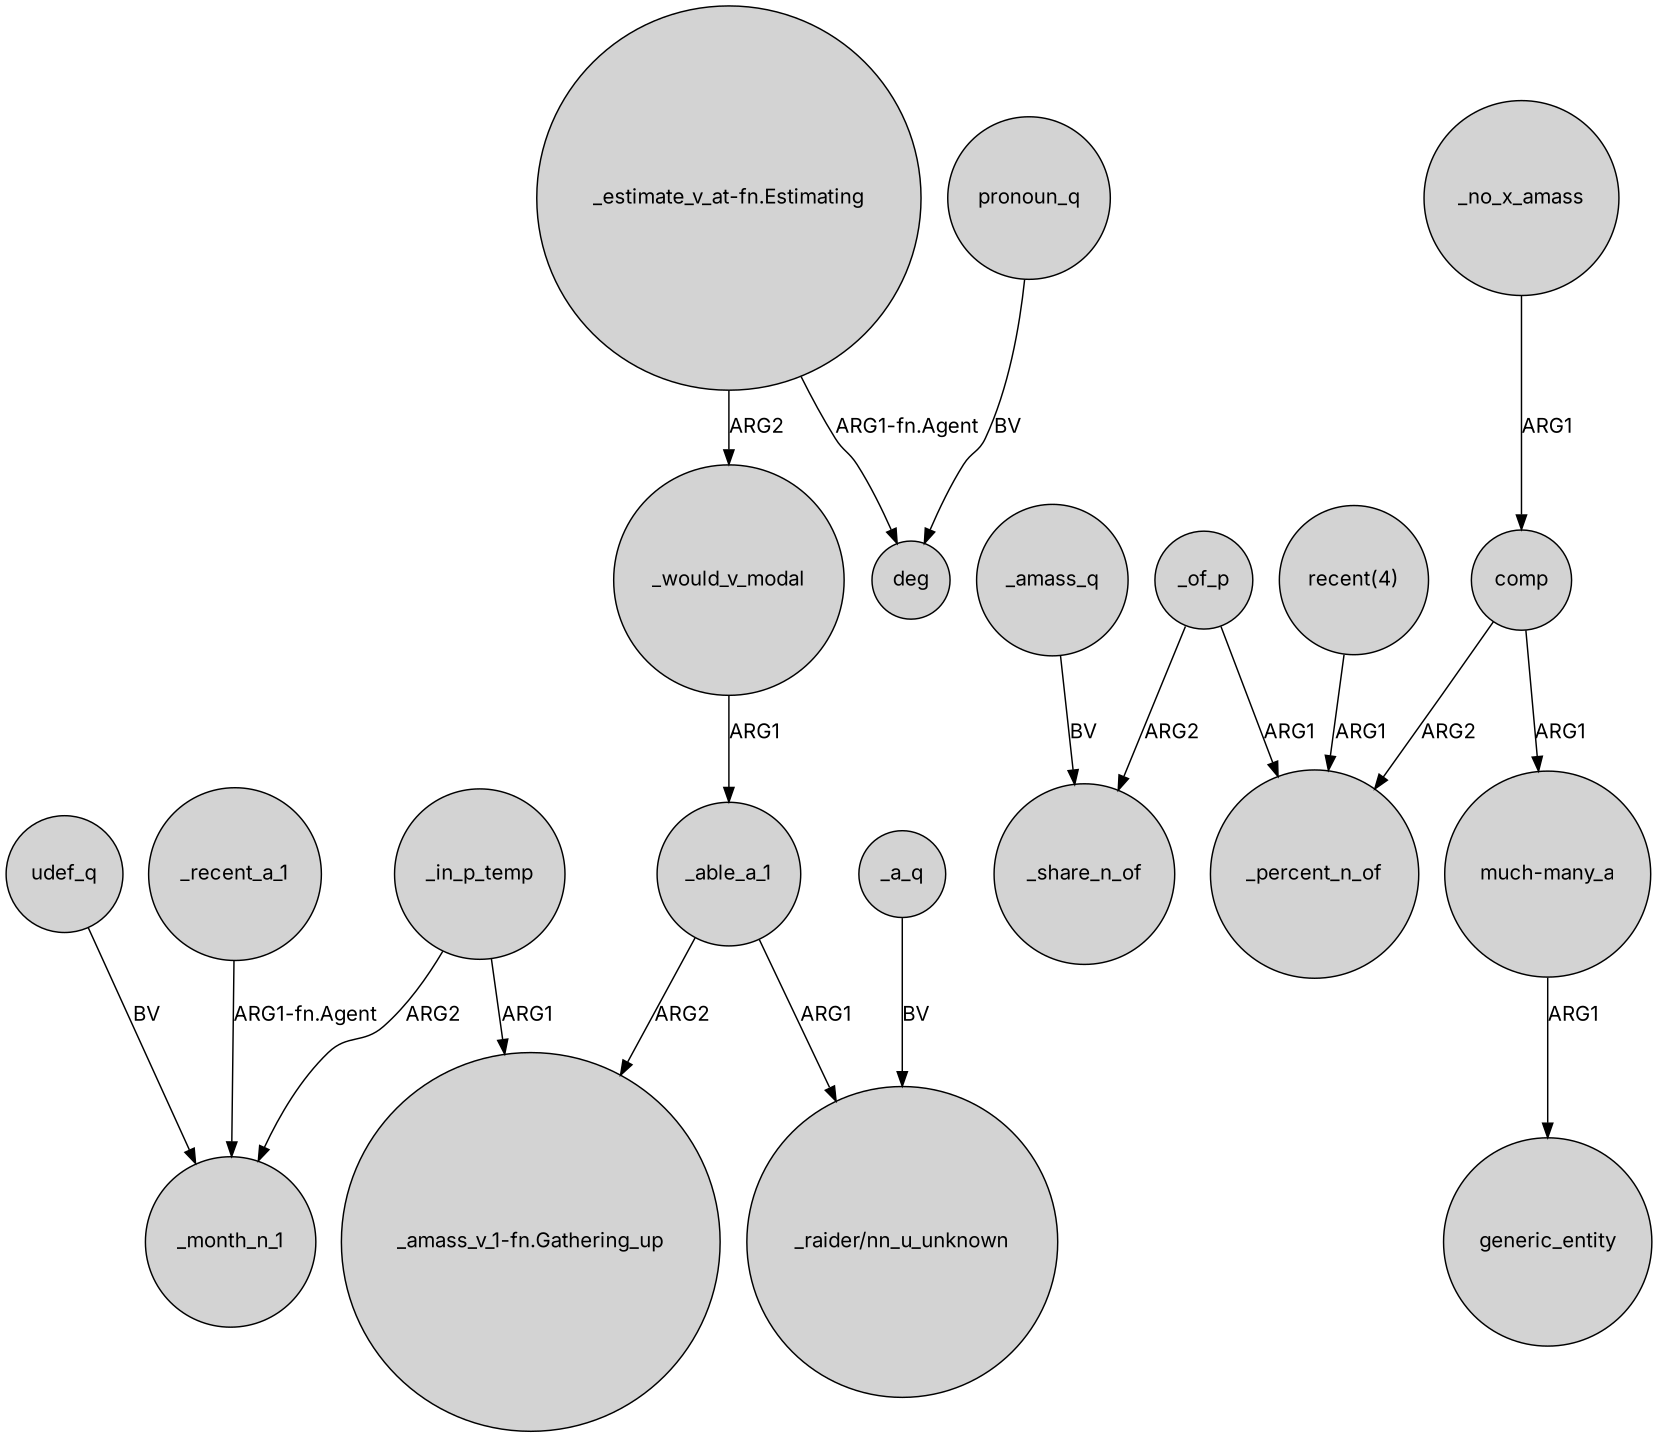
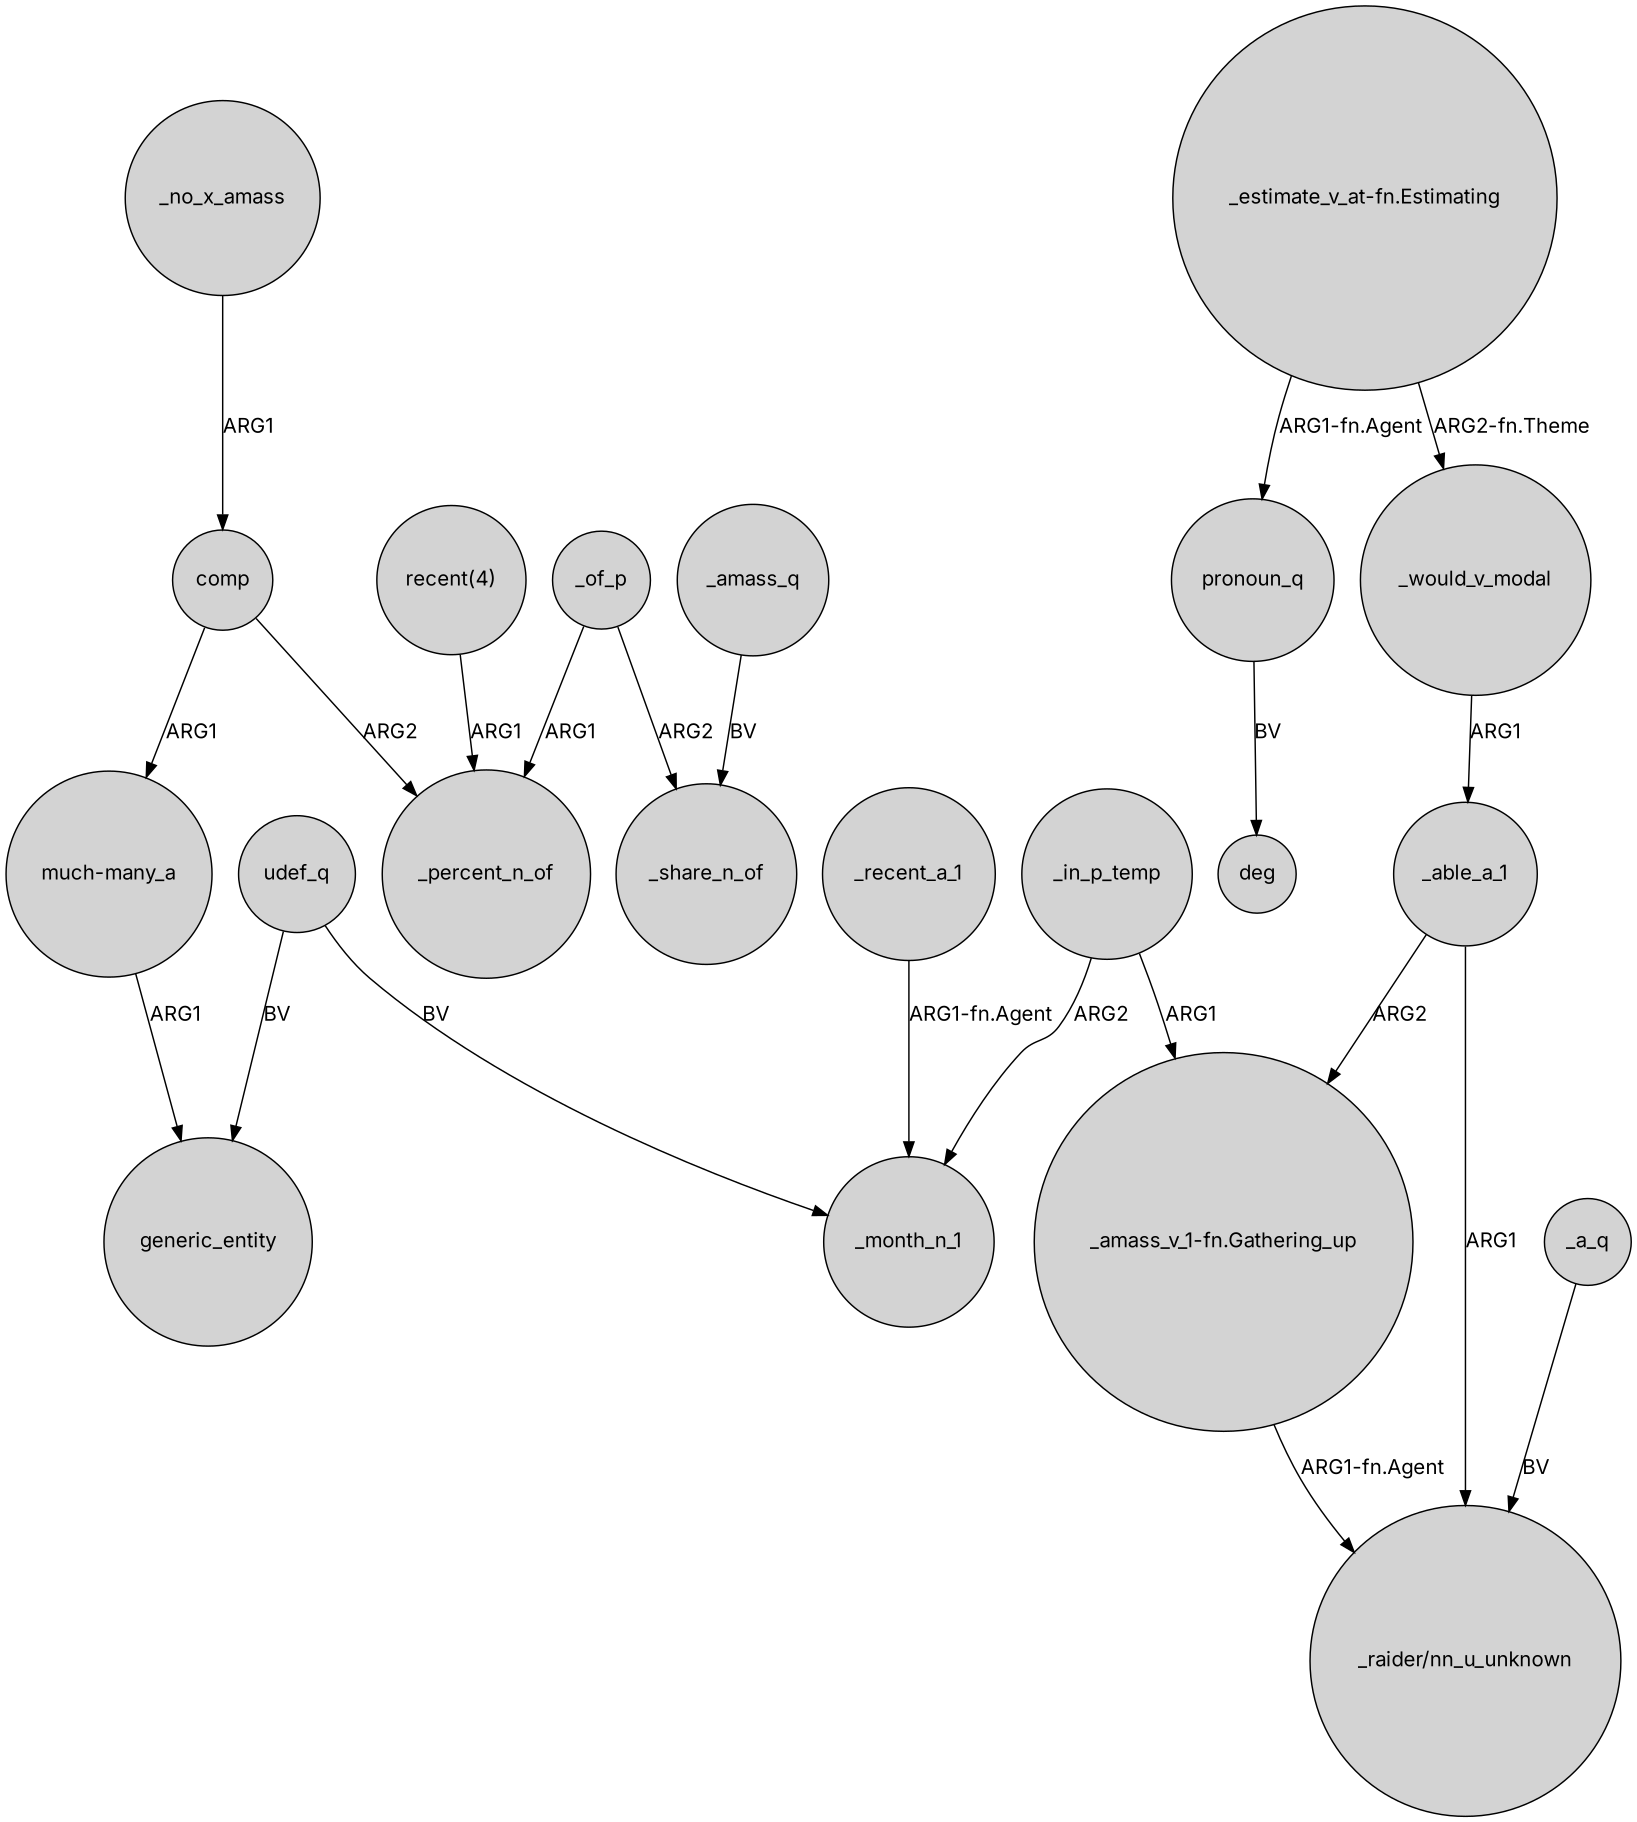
edge "_estimate_v_at-fn.Estimating" -> "_would_v_modal": label "ARG2" -> "ARG2-fn.Theme"
edge "_estimate_v_at-fn.Estimating" -> "deg": now "_estimate_v_at-fn.Estimating" -> "pronoun_q"
edge "udef_q" -> "generic_entity": added, label "BV"
edge "_amass_v_1-fn.Gathering_up" -> "_raider/nn_u_unknown": added, label "ARG1-fn.Agent"
